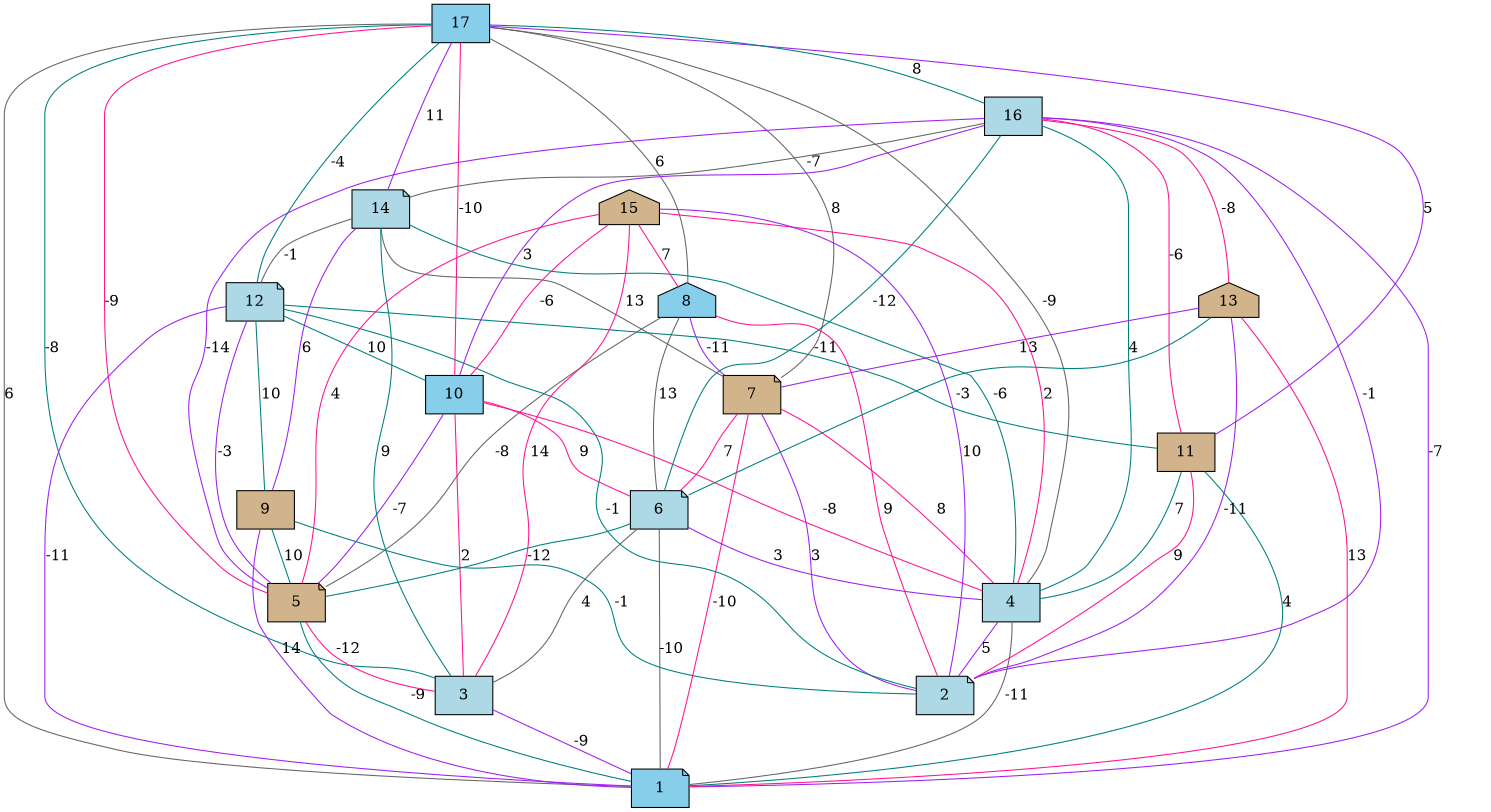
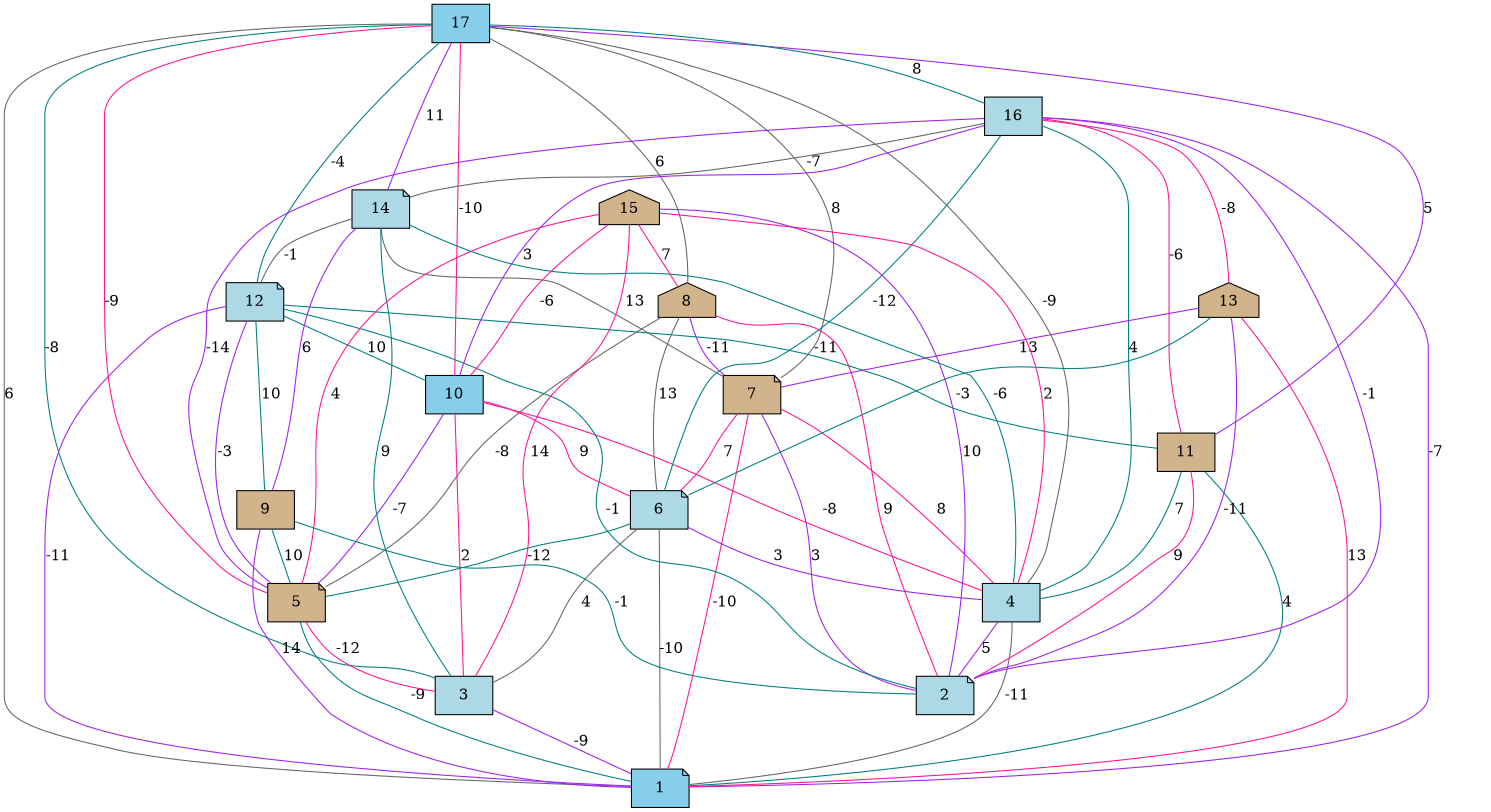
node "8": fillcolor skyblue -> tan
